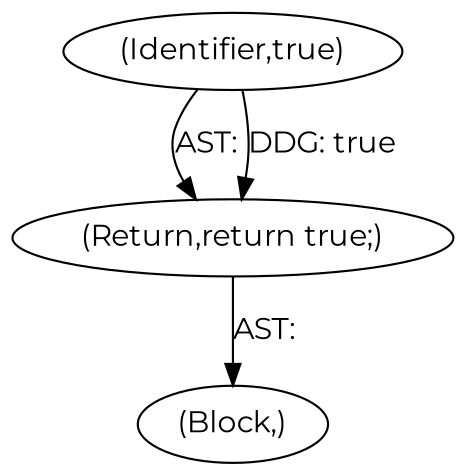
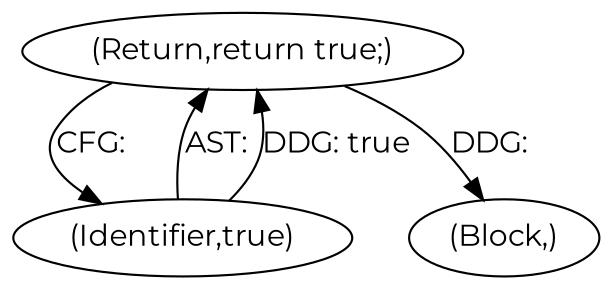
edge "(Return,return true;)" -> "(Identifier,true)": added, label "CFG:"
edge "(Return,return true;)" -> "(Block,)": label "AST: " -> "DDG: "
